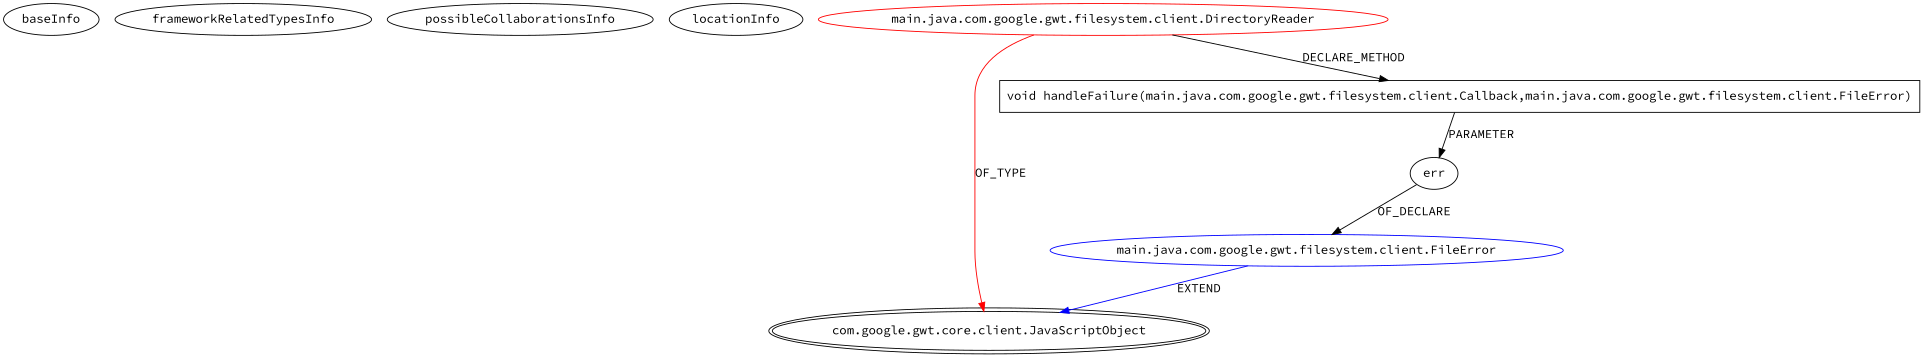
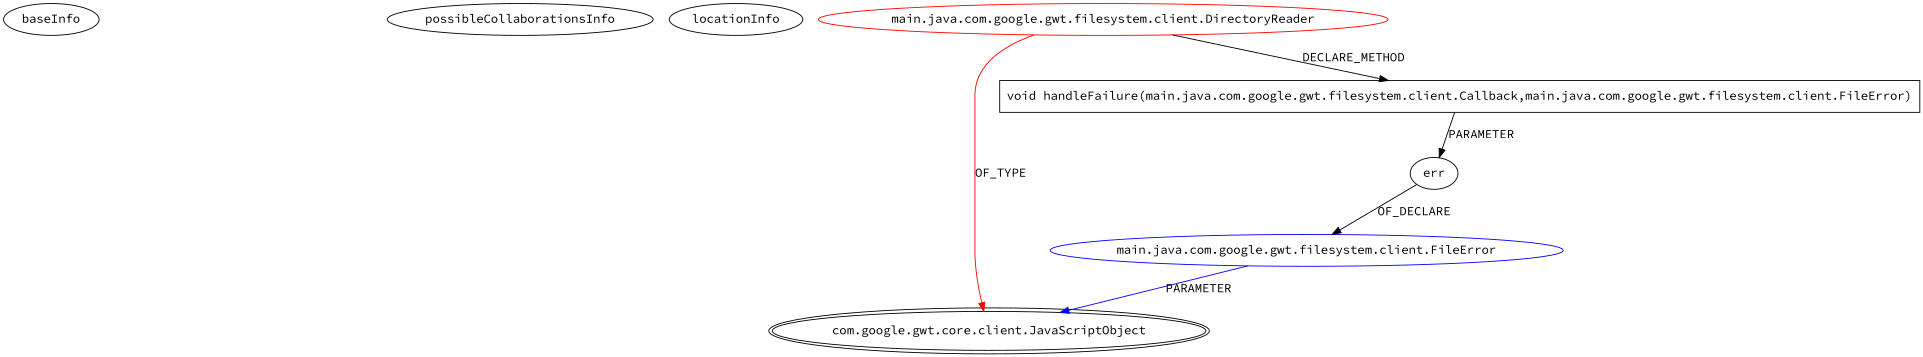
node "frameworkRelatedTypesInfo": removed
edge "main.java.com.google.gwt.filesystem.client.FileError" -> "com.google.gwt.core.client.JavaScriptObject": label "EXTEND" -> "PARAMETER"
